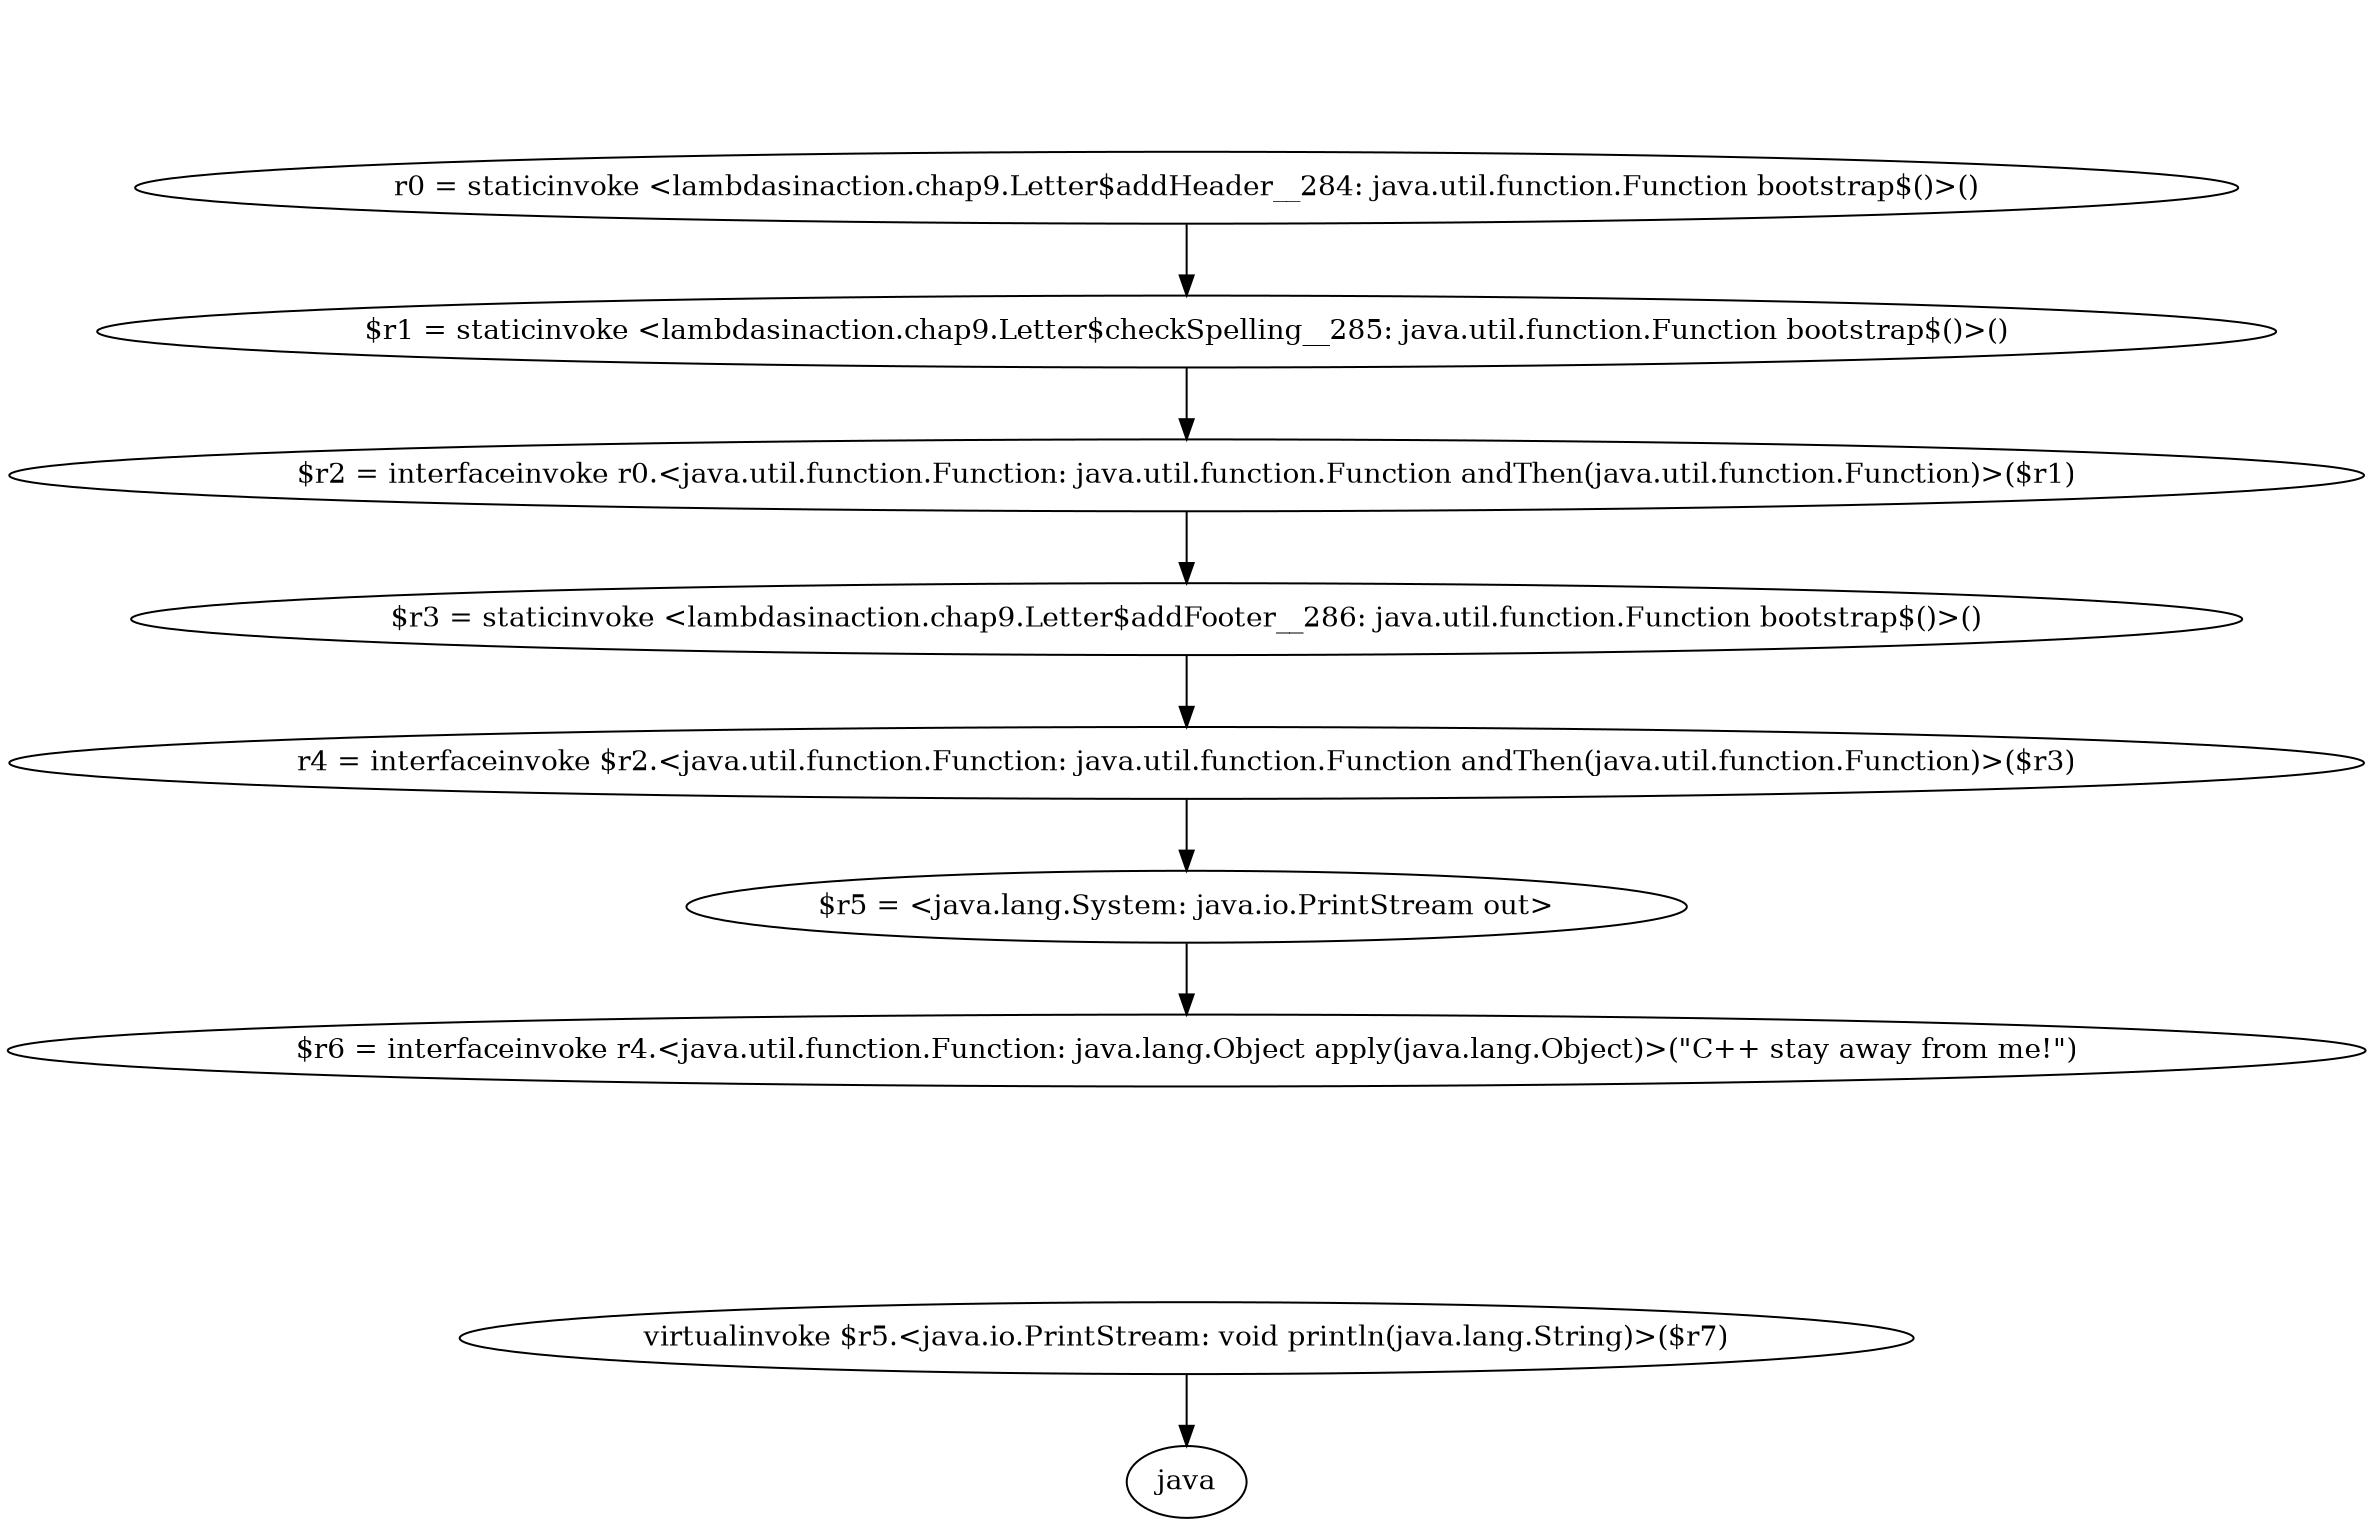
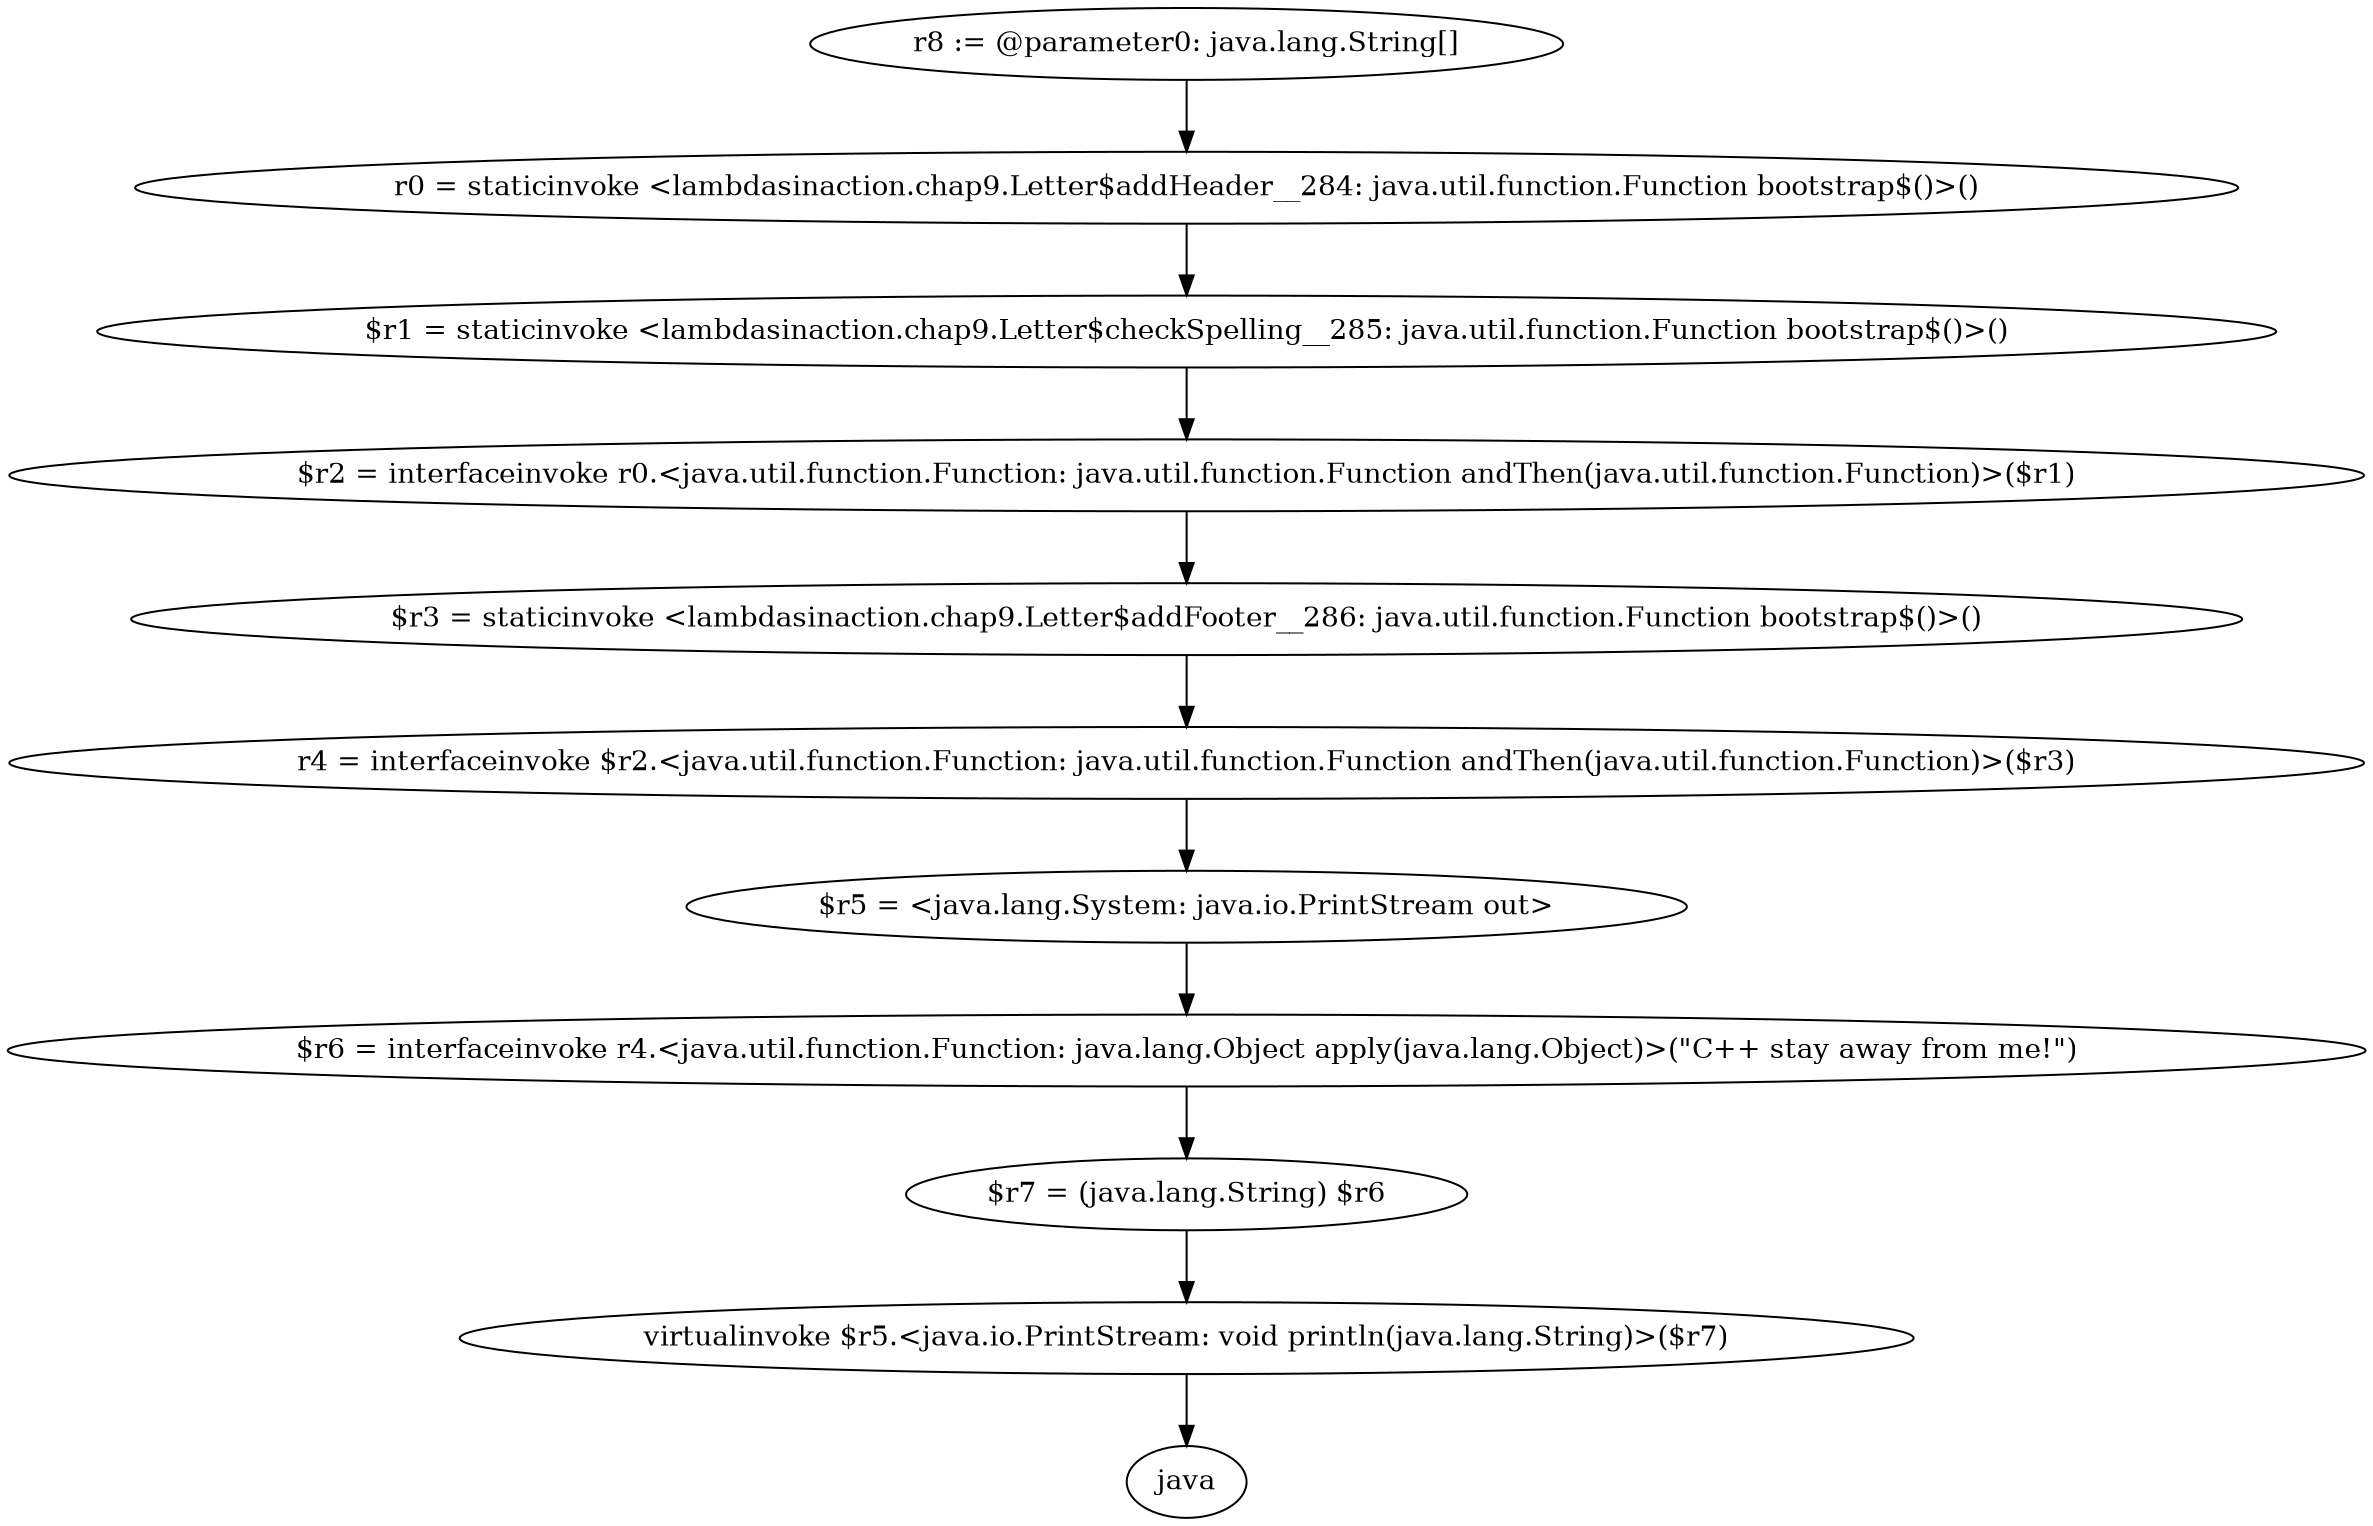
node "r8 := @parameter0: java.lang.String[]": added
node "$r7 = (java.lang.String) $r6": added
